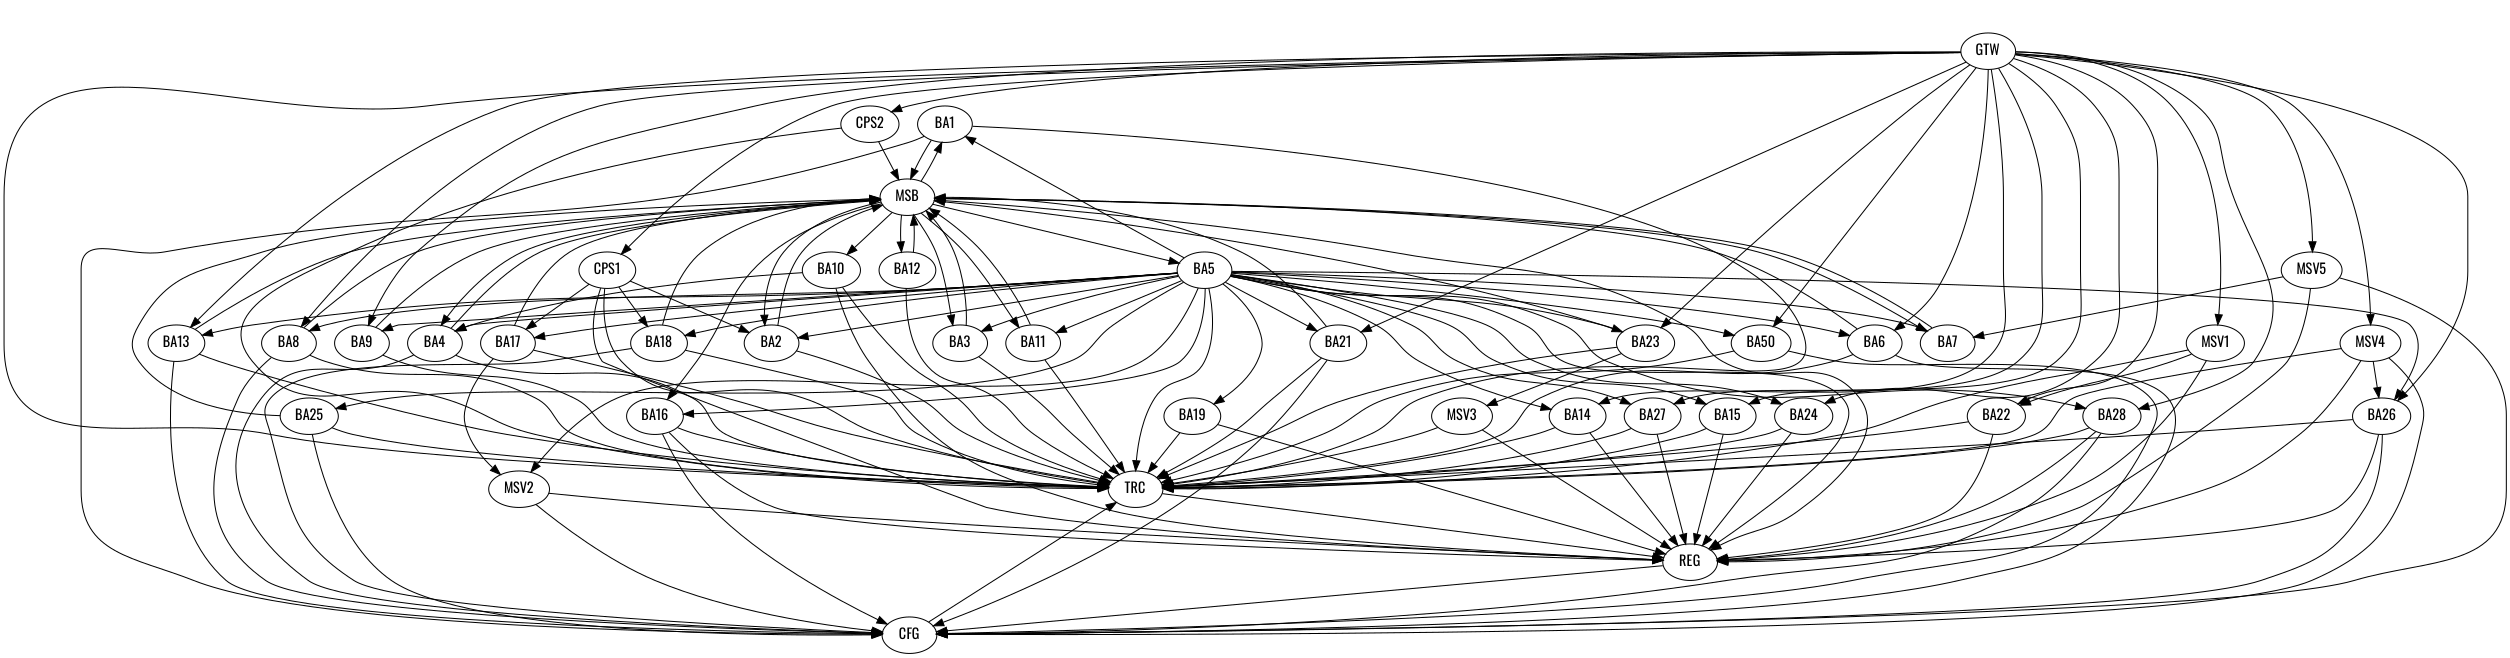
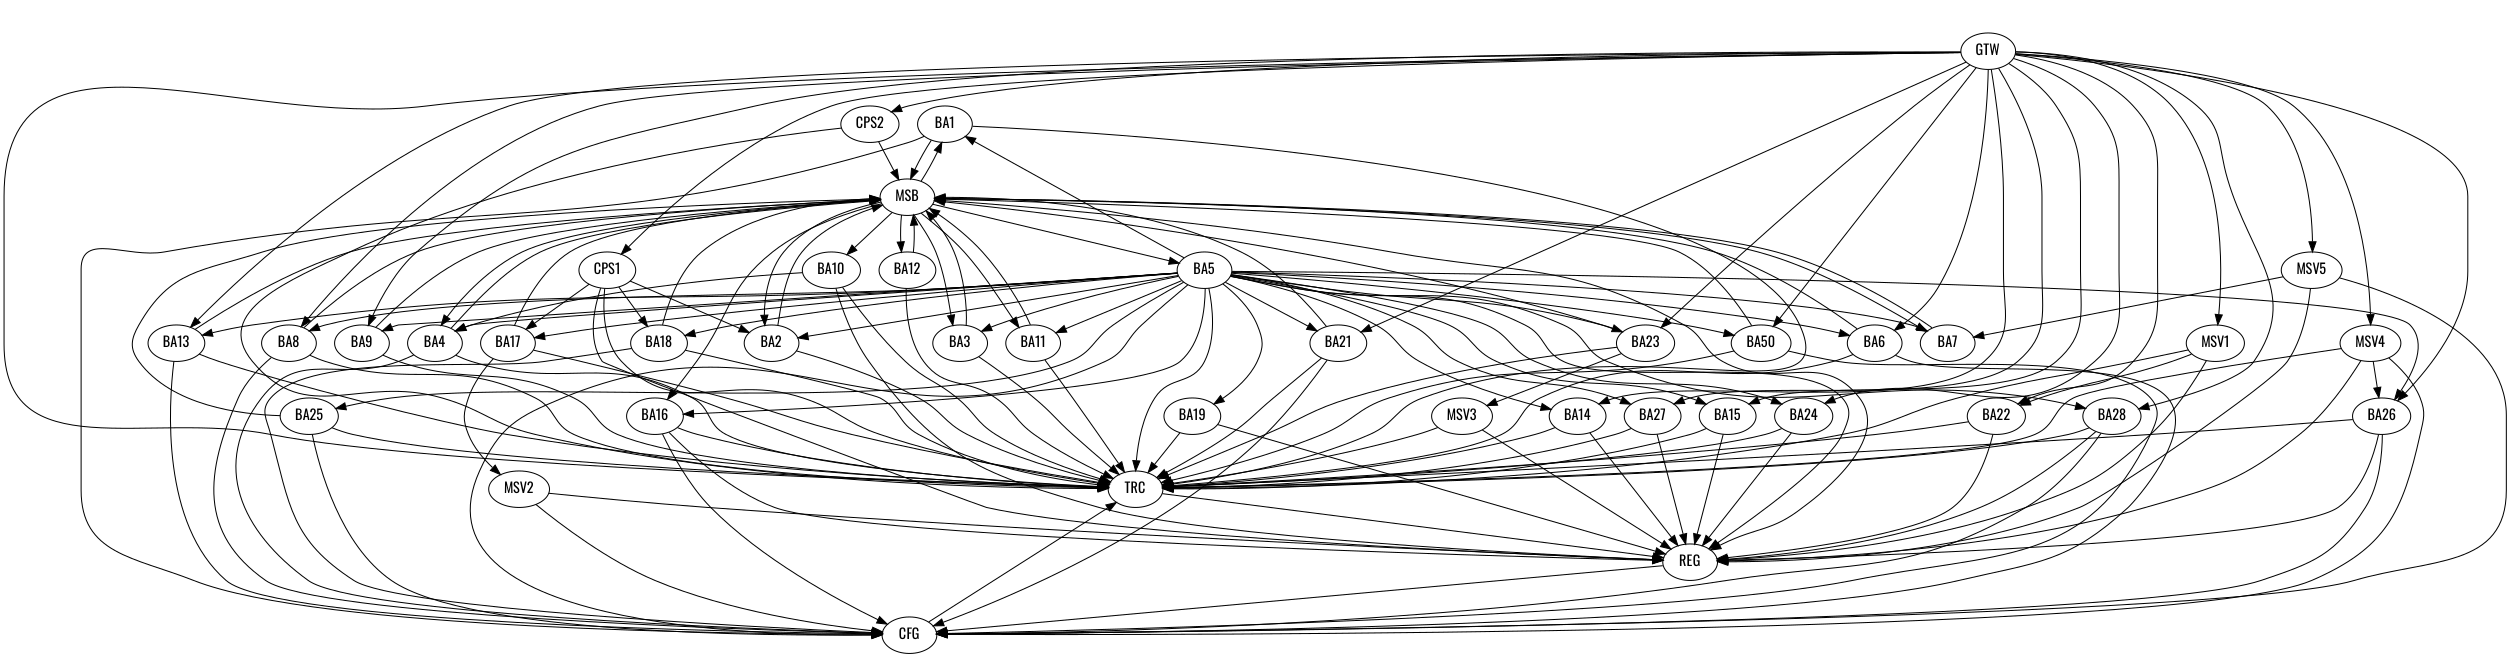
edge "BA50" -> "MSB": added
edge "BA5" -> "MSV2": now "BA5" -> "CFG"
